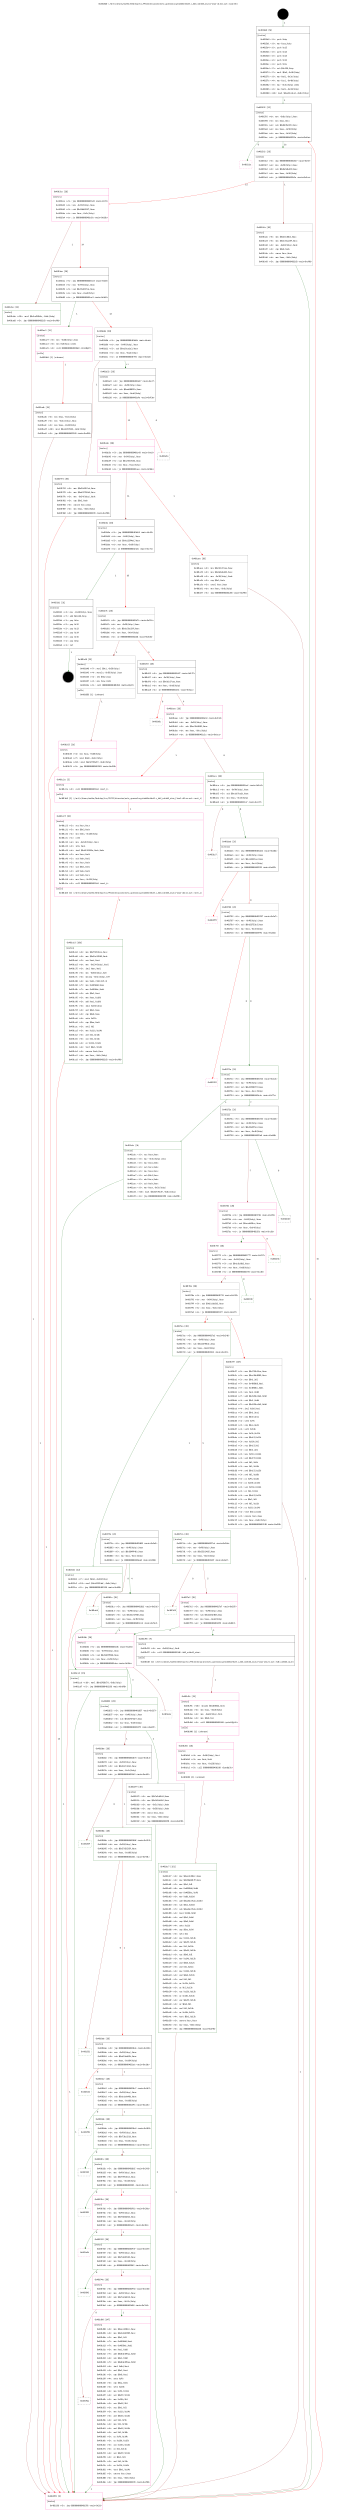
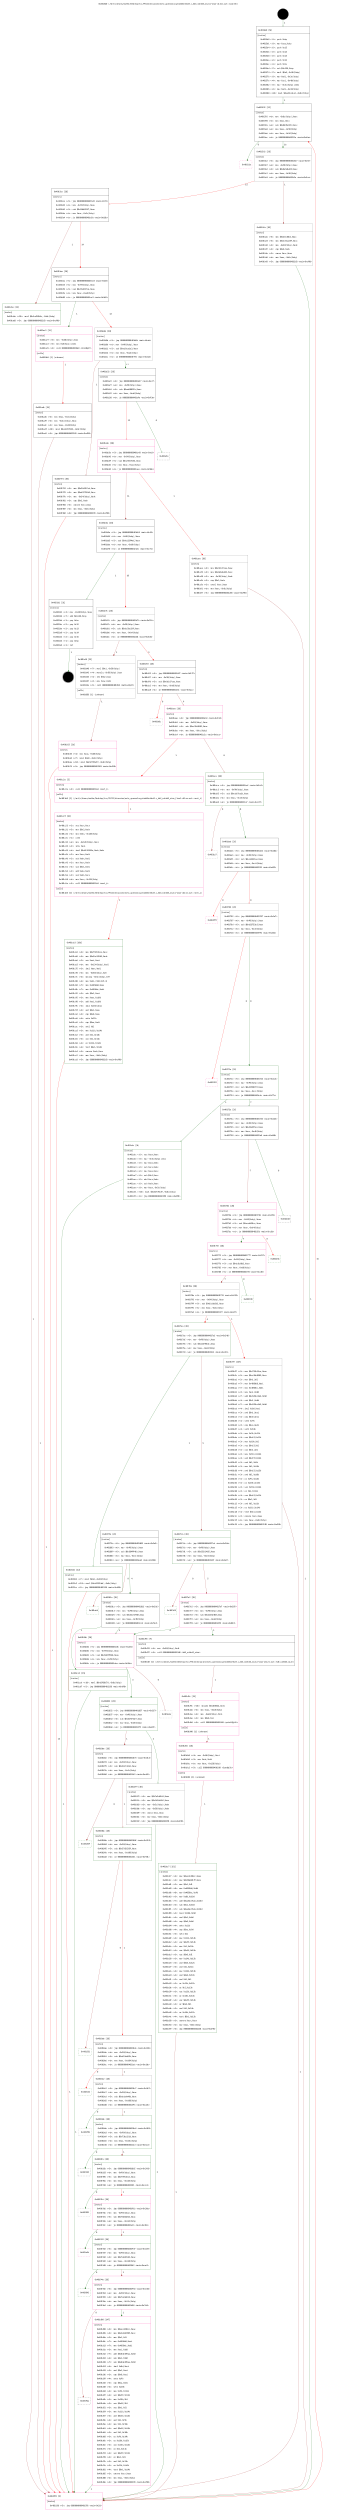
node "0x4015ce [28]": color deeppink -> black
edge "0x401622 [28]" -> "0x401e9e": color red -> darkgreen
